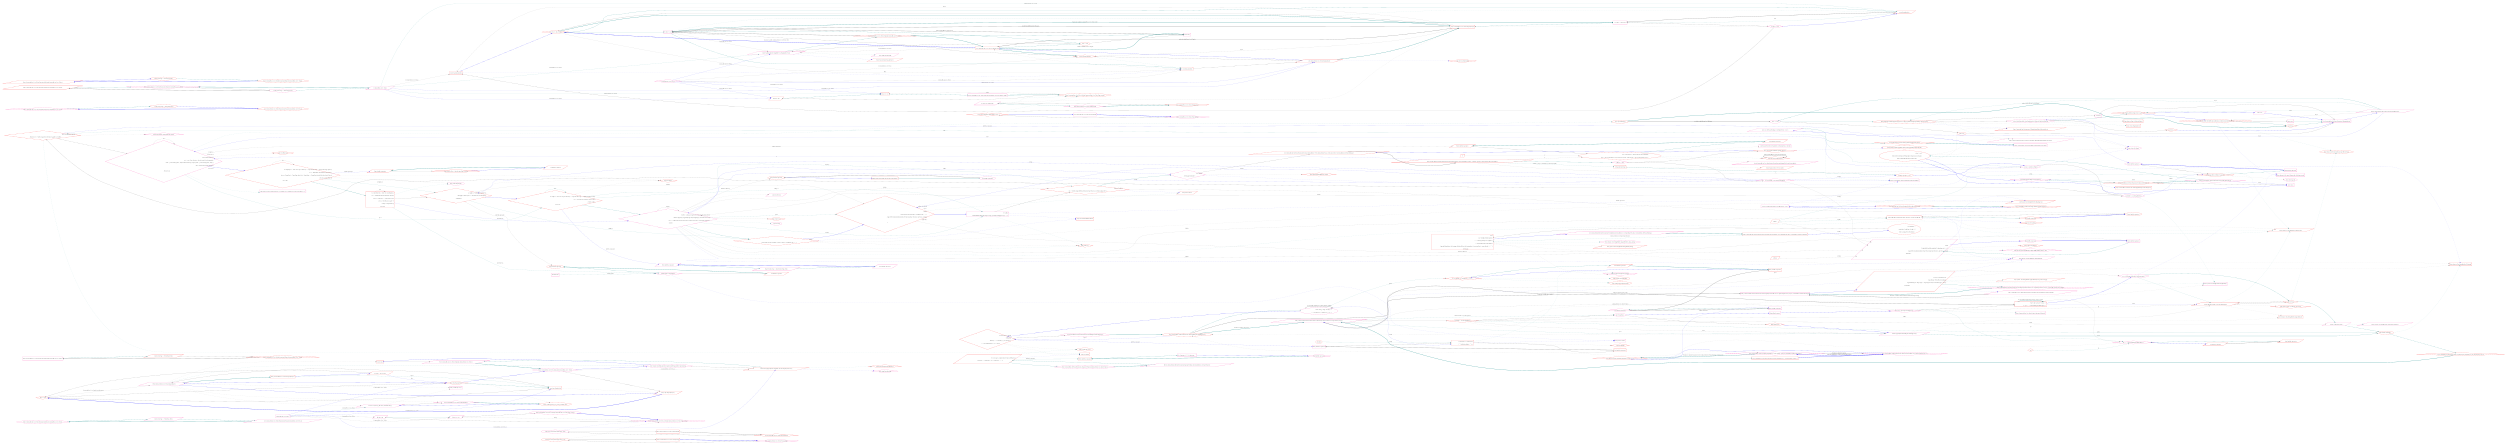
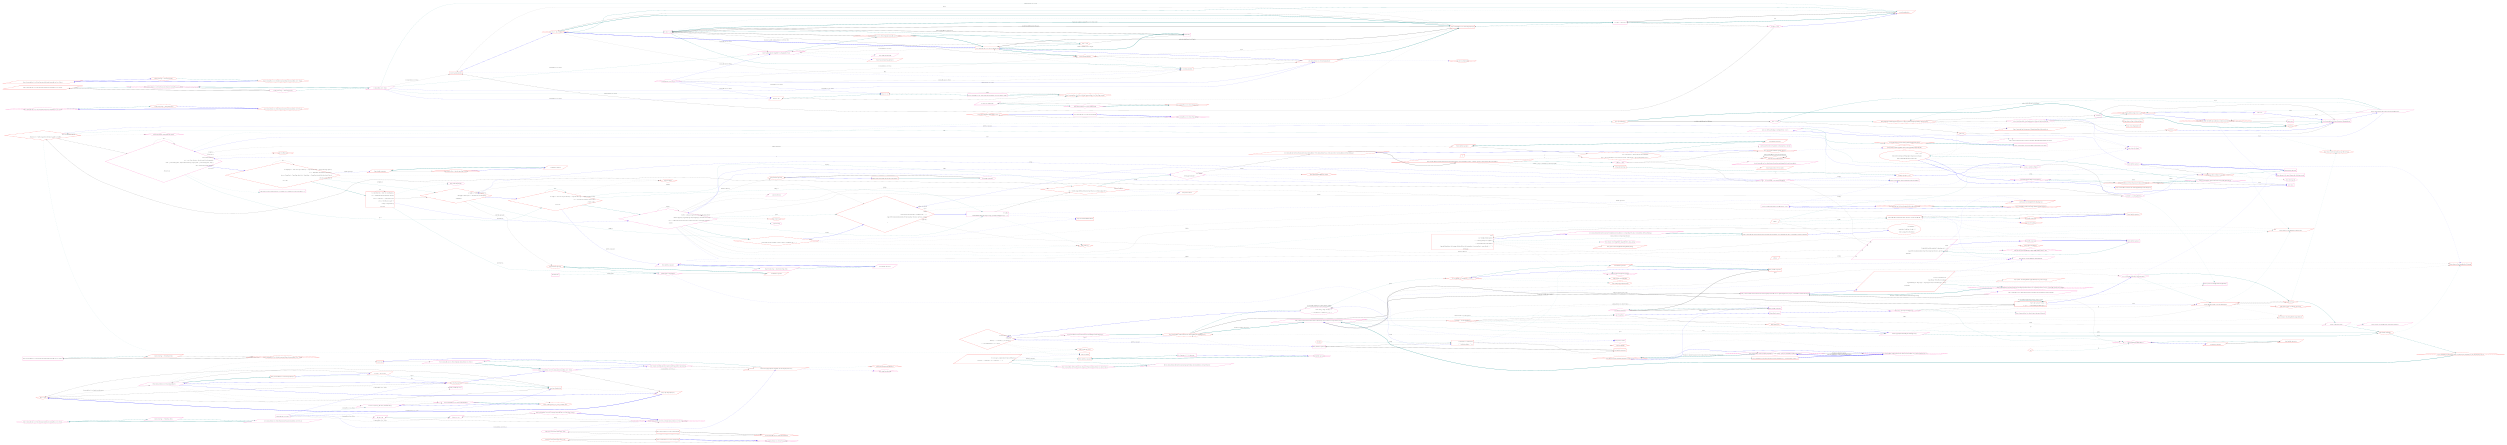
edge "1: var other = obj as Token" -> "return Equals(other);": style dashed -> bold
